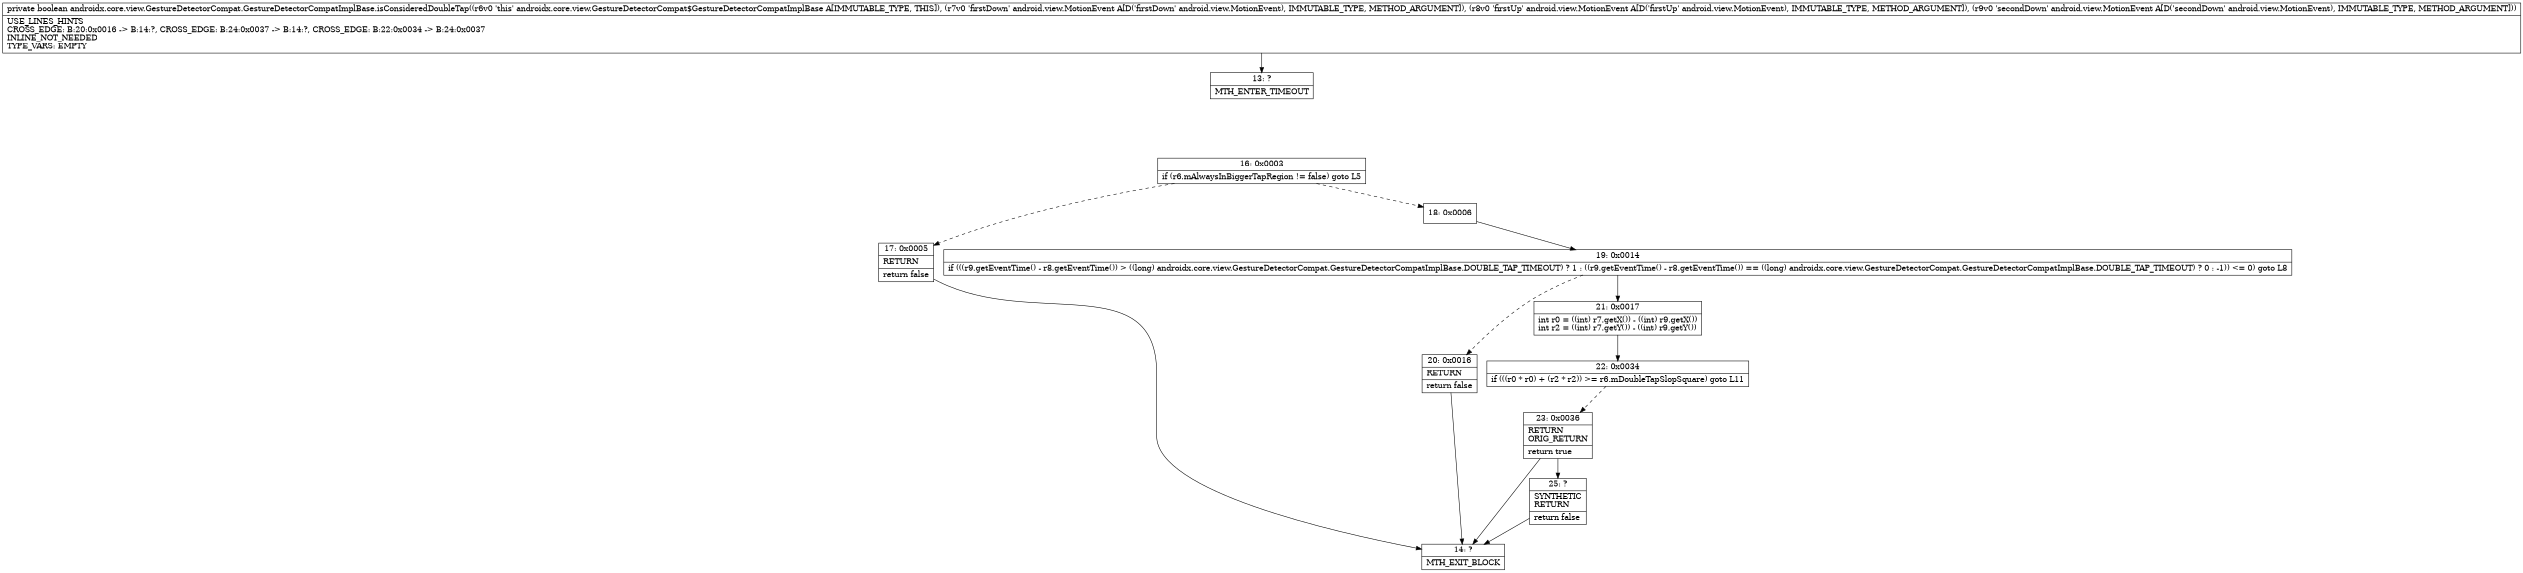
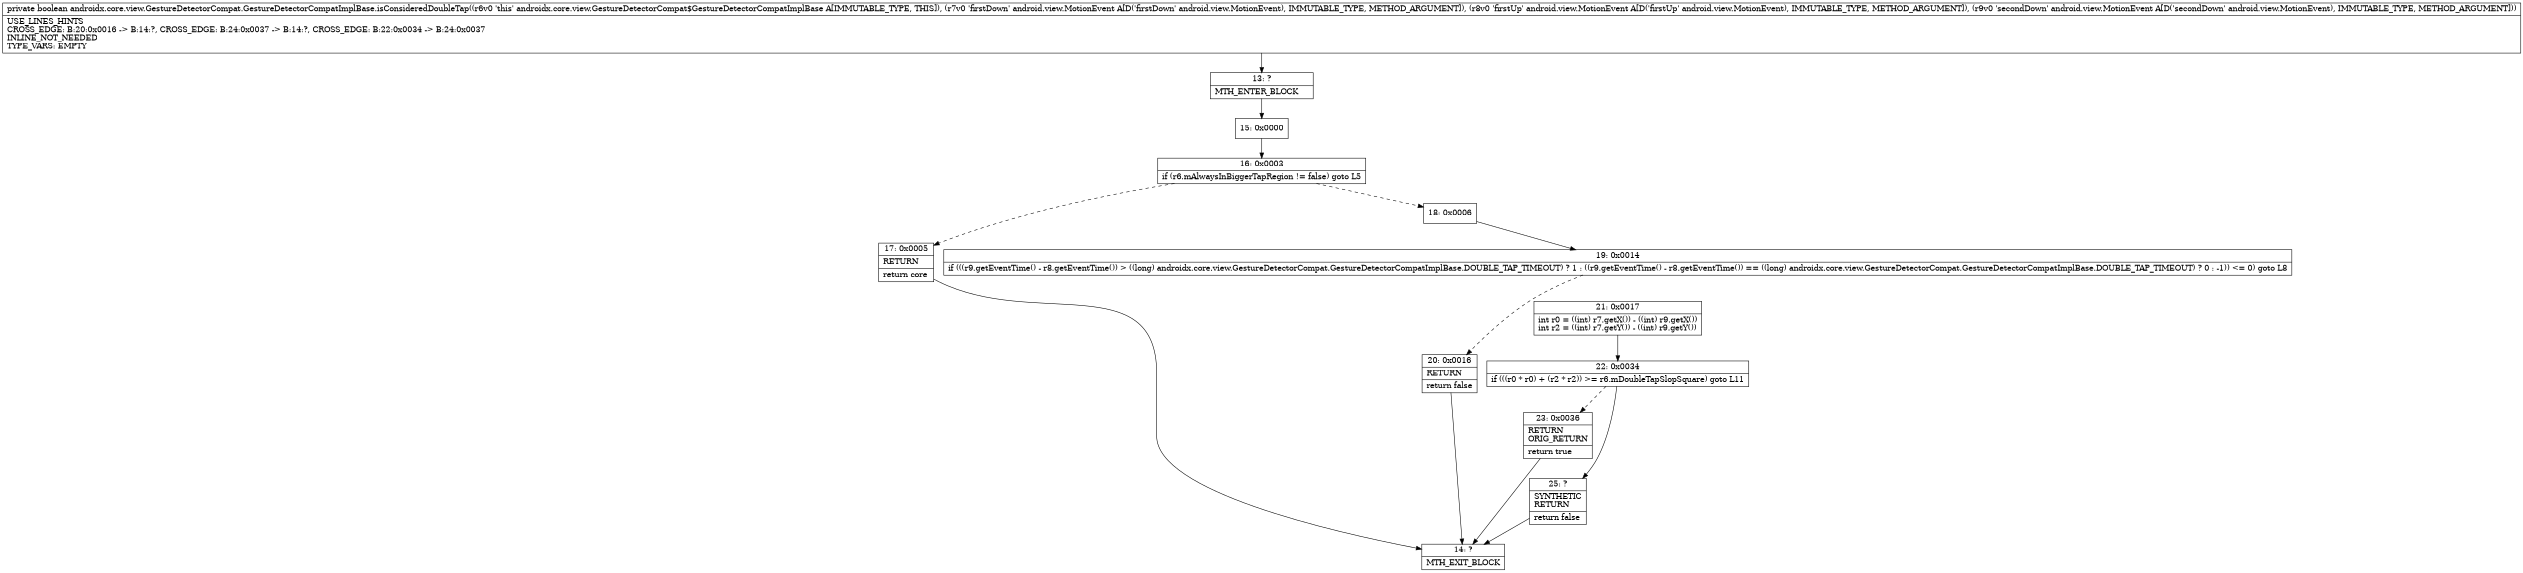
node "13: ?": text "MTH_ENTER_TIMEOUT" -> "MTH_ENTER_BLOCK"
node "15: 0x0000": added
node "17: 0x0005": text "return false" -> "return core"
edge "19: 0x0014" -> "21: 0x0017": removed
edge "23: 0x0036" -> "25: ?": now "22: 0x0034" -> "25: ?"
